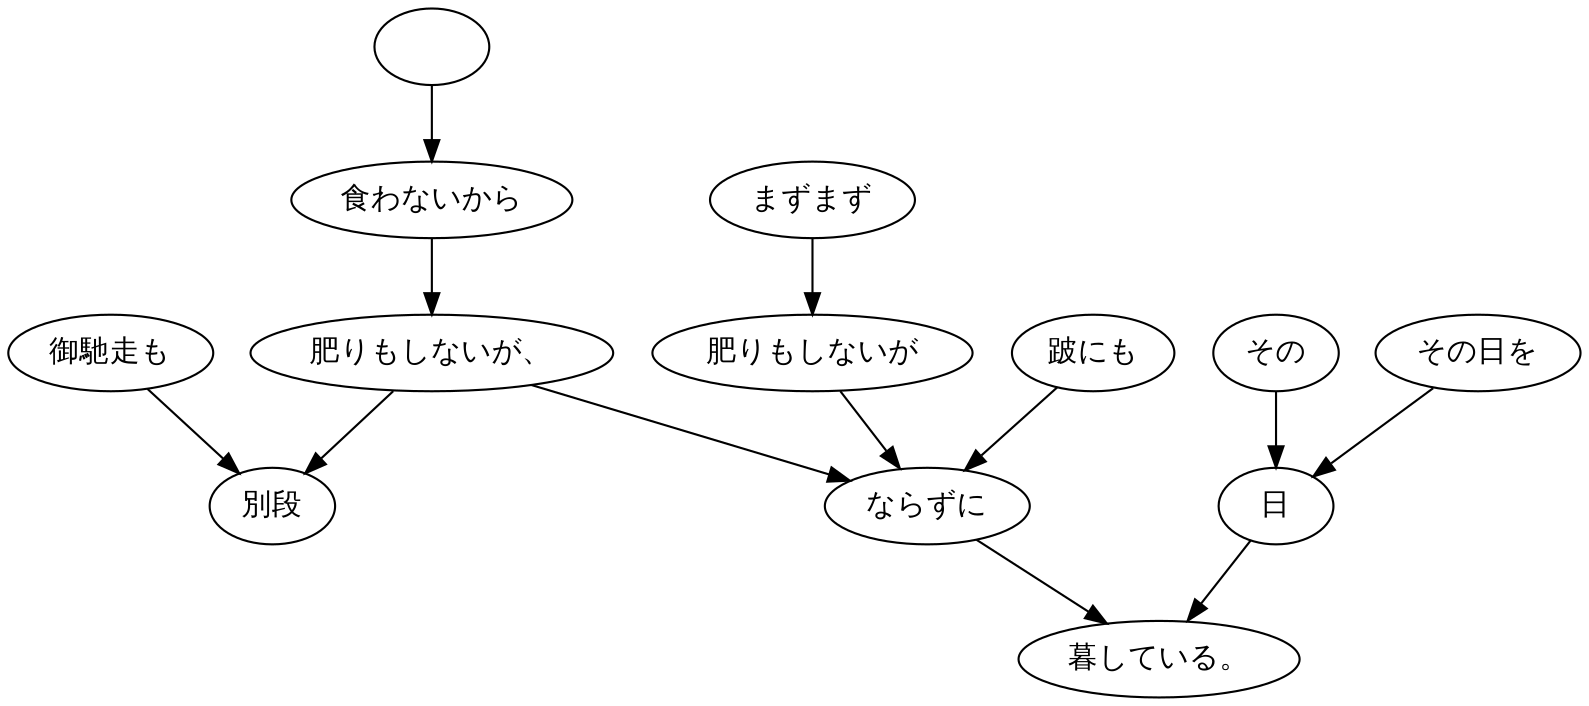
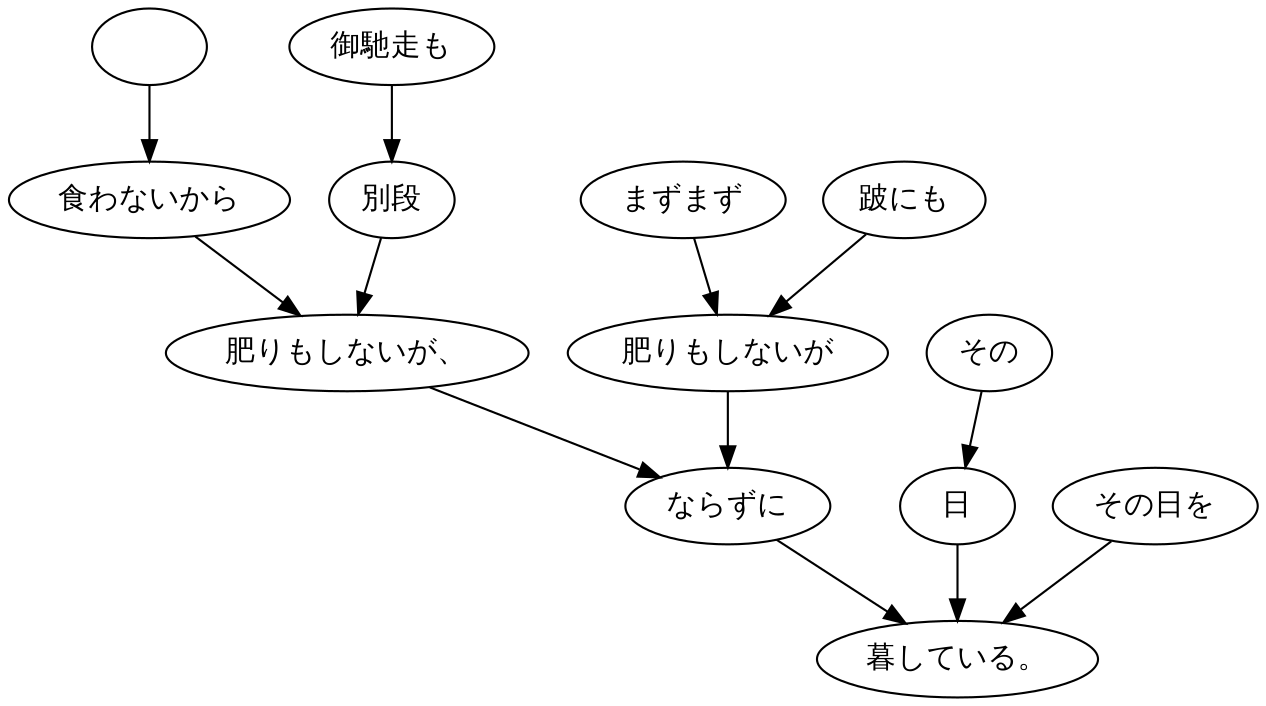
edge "跛にも" -> "ならずに": now "跛にも" -> "肥りもしないが"
edge "肥りもしないが、" -> "別段": reversed
edge "その日を" -> "日": now "その日を" -> "暮している。"
